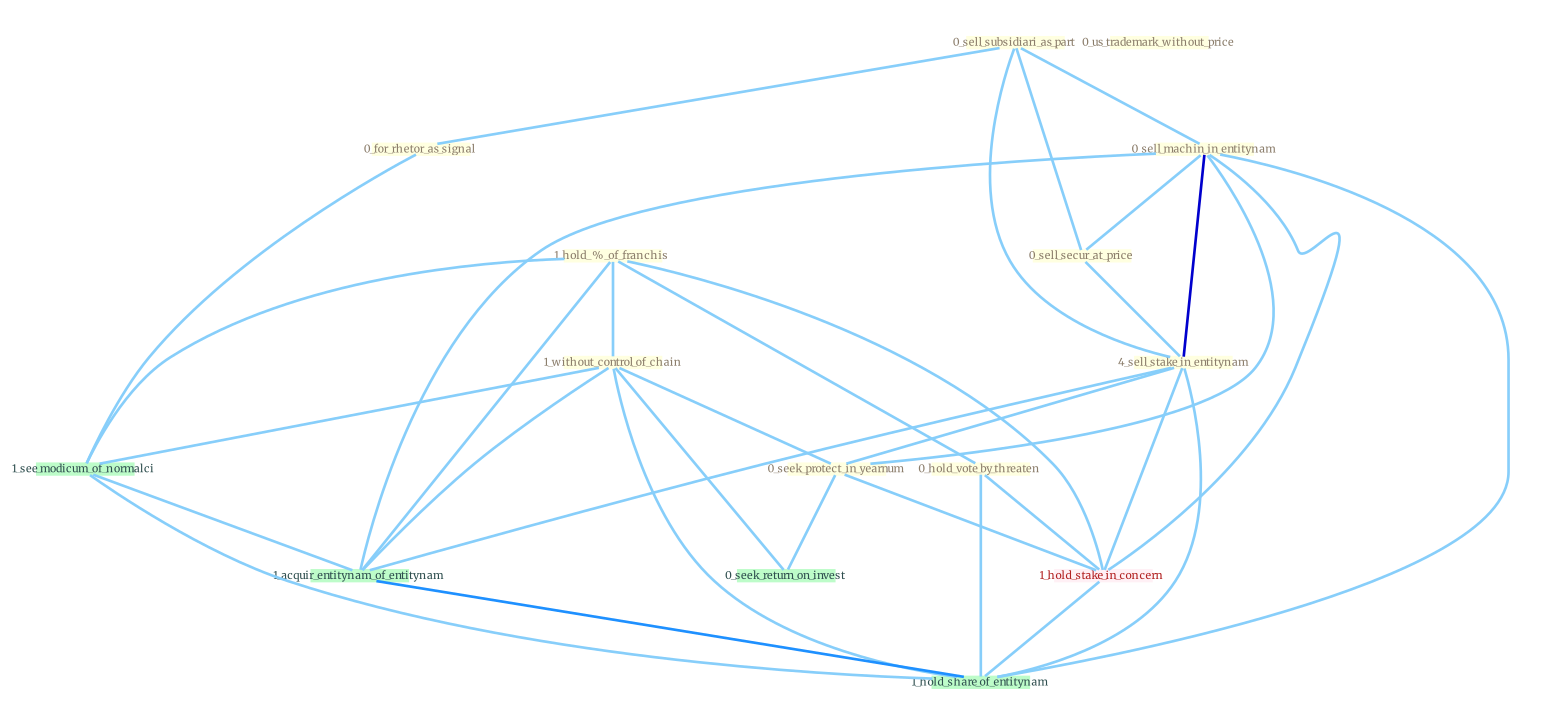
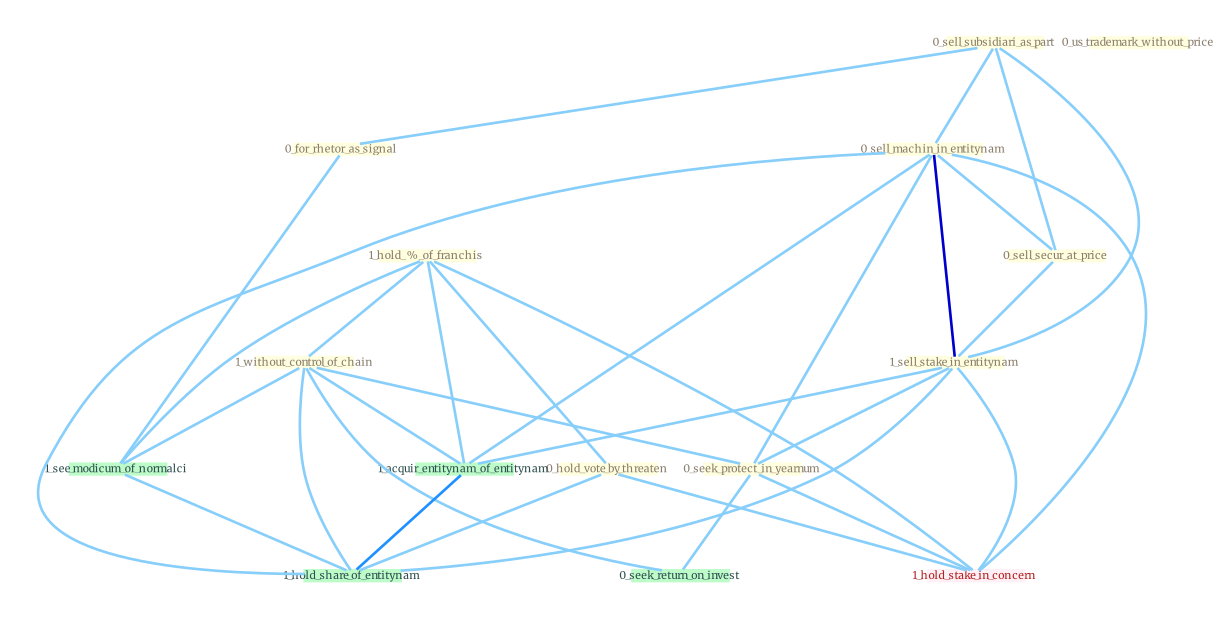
node "4_sell_stake_in_entitynam": label "4_sell_stake_in_entitynam" -> "1_sell_stake_in_entitynam"
edge "1_see_modicum_of_normalci" -- "1_acquir_entitynam_of_entitynam": removed
edge "1_hold_stake_in_concern" -- "1_hold_share_of_entitynam": removed
